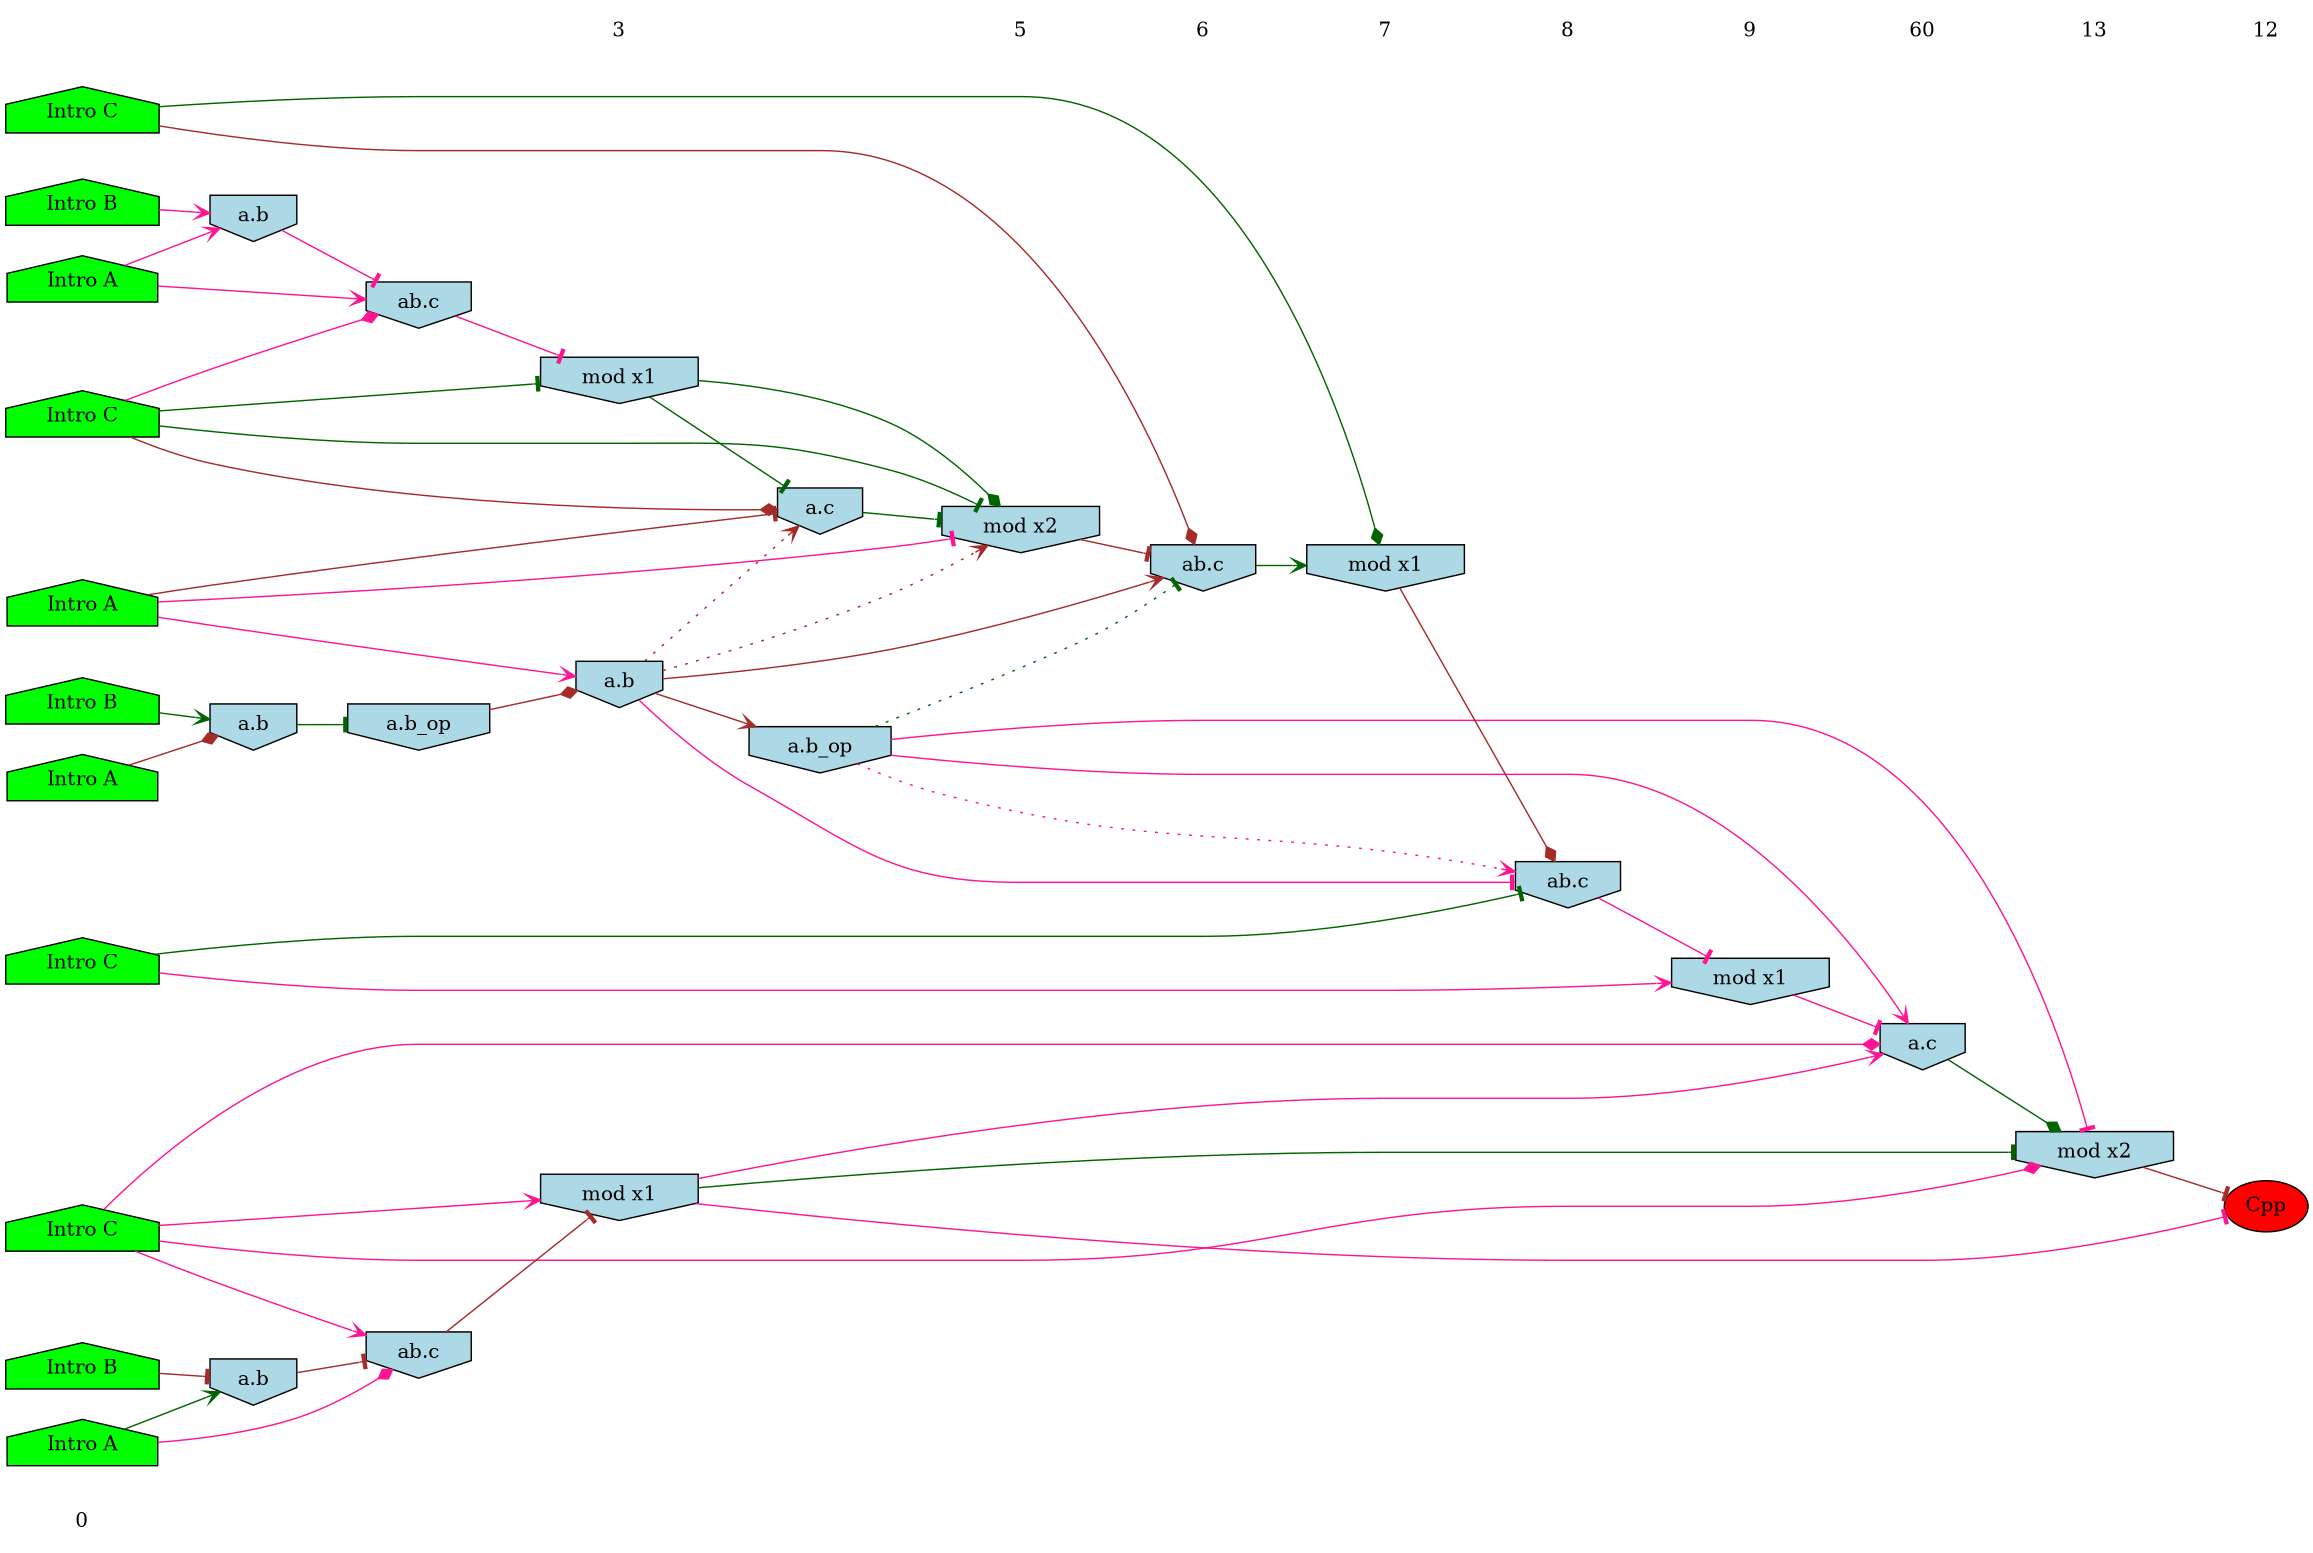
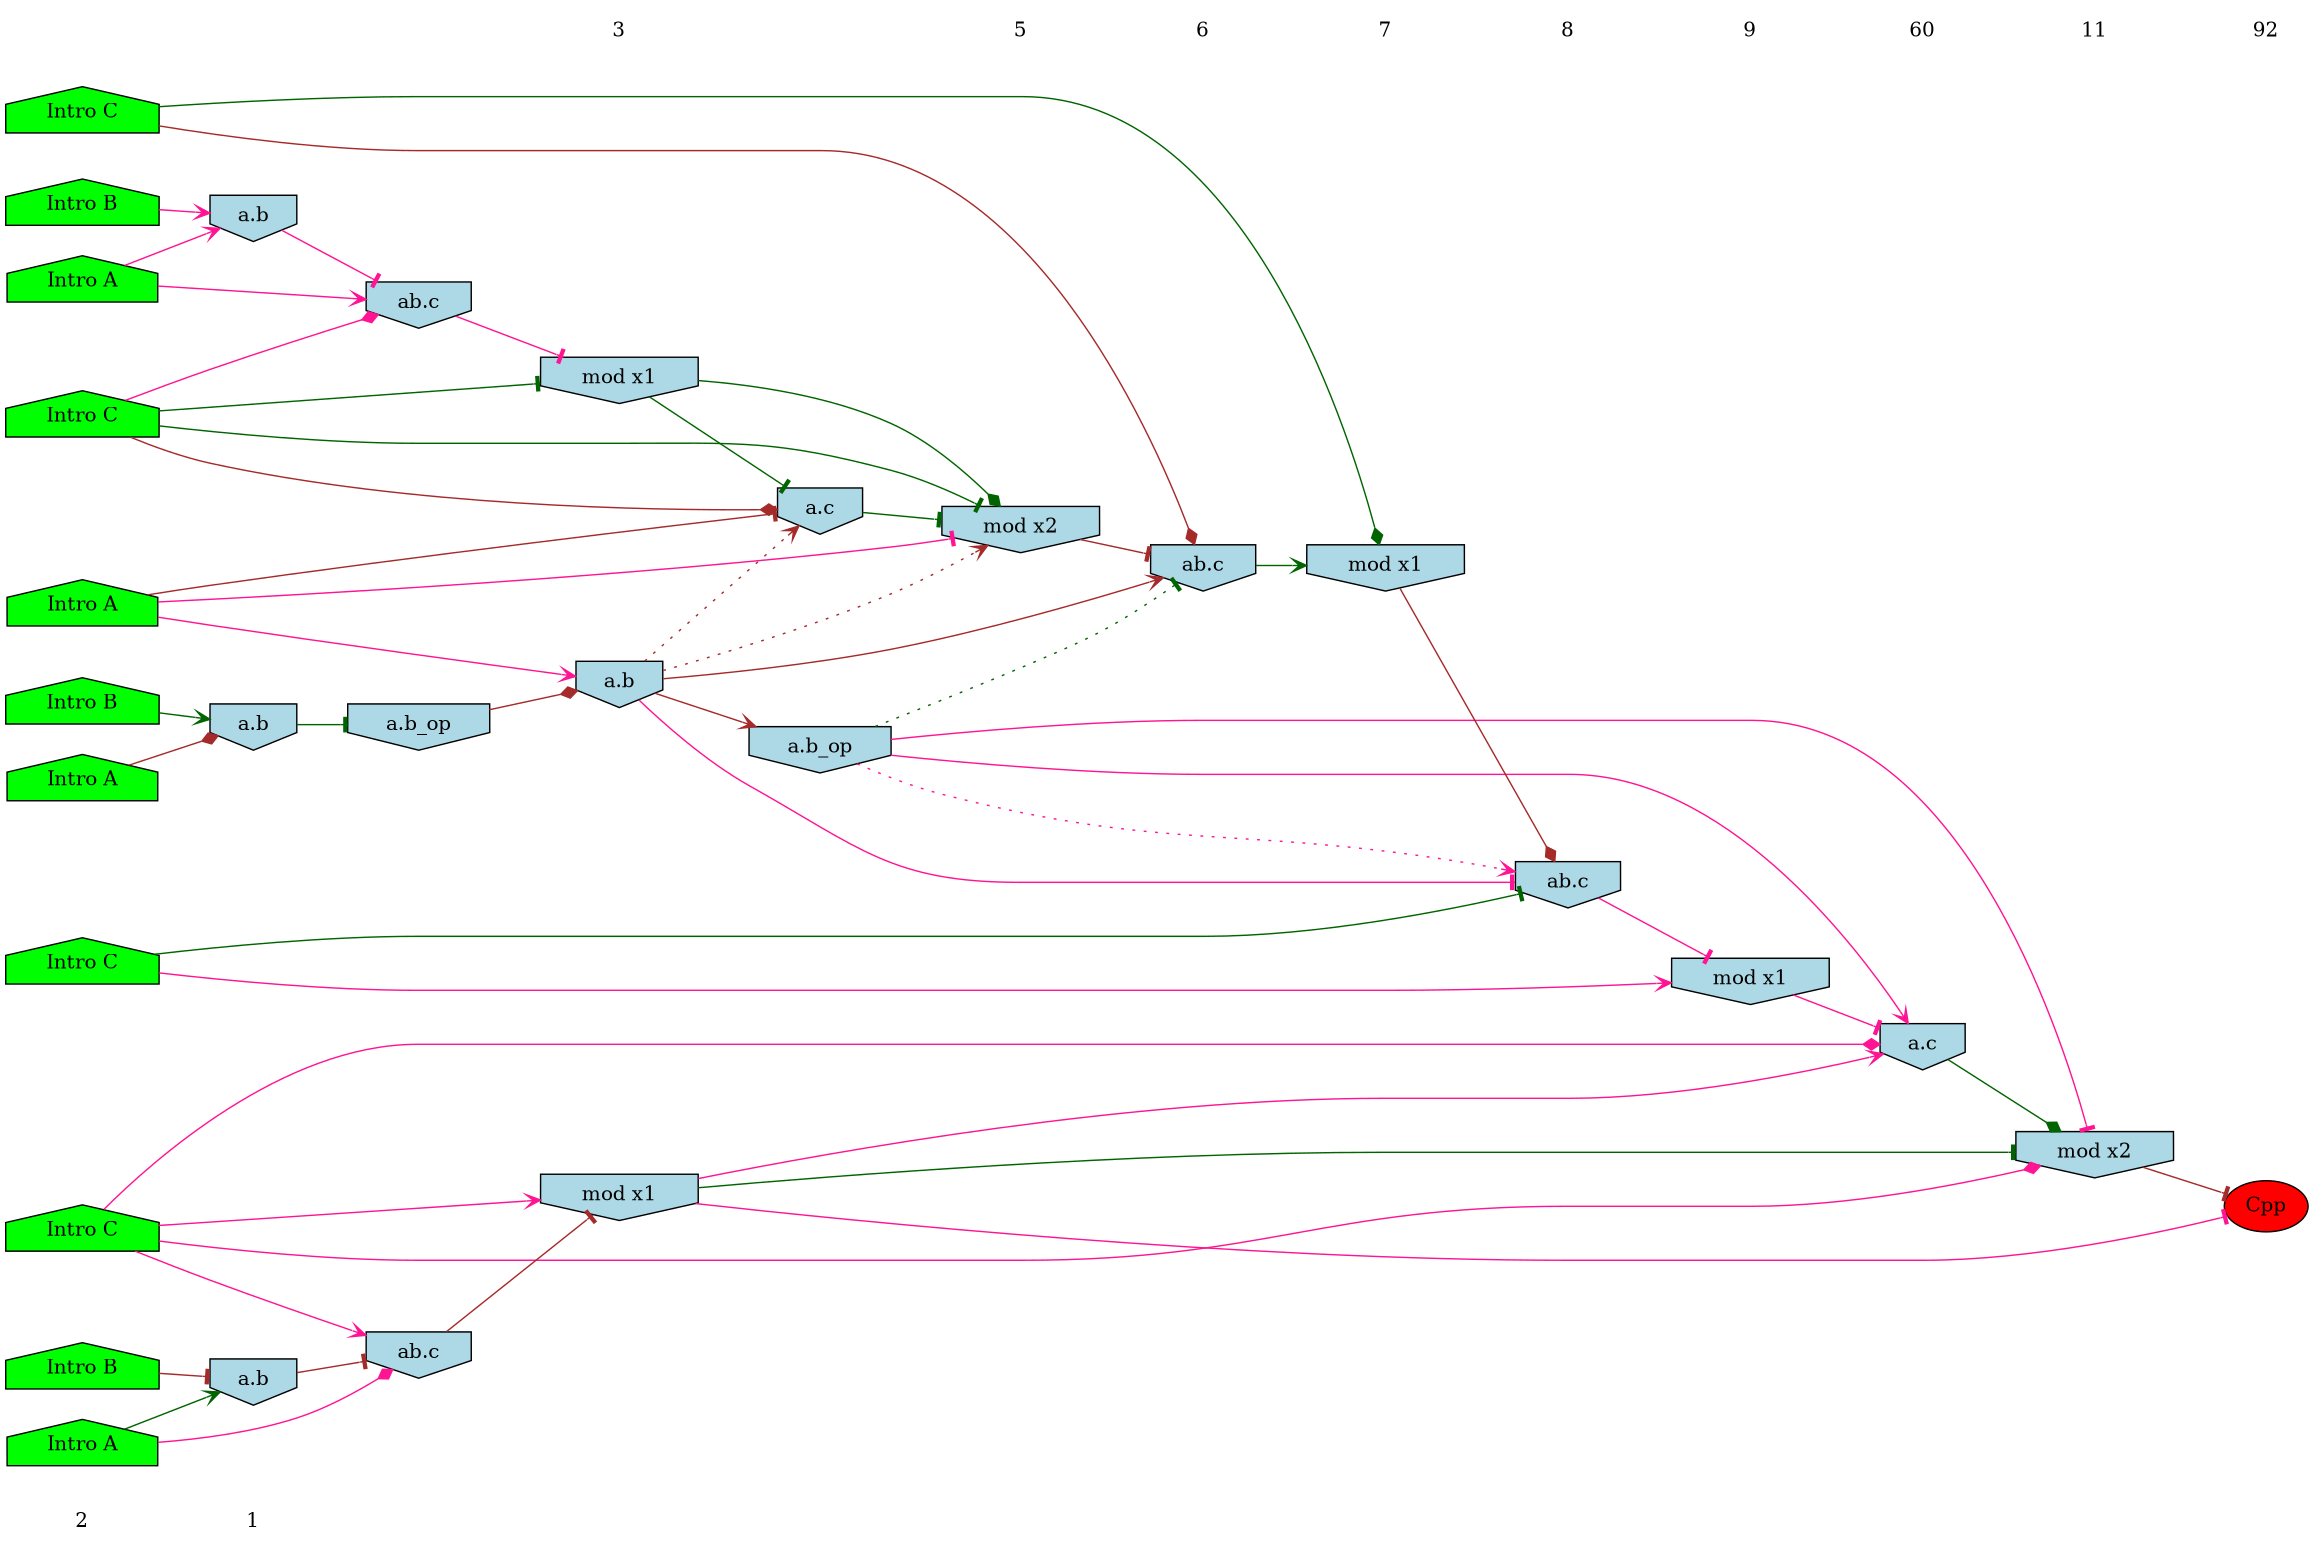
node "13": label "13" -> "11"
node "12": label "12" -> "92"
node "0": label "0" -> "2"
node "1": added
